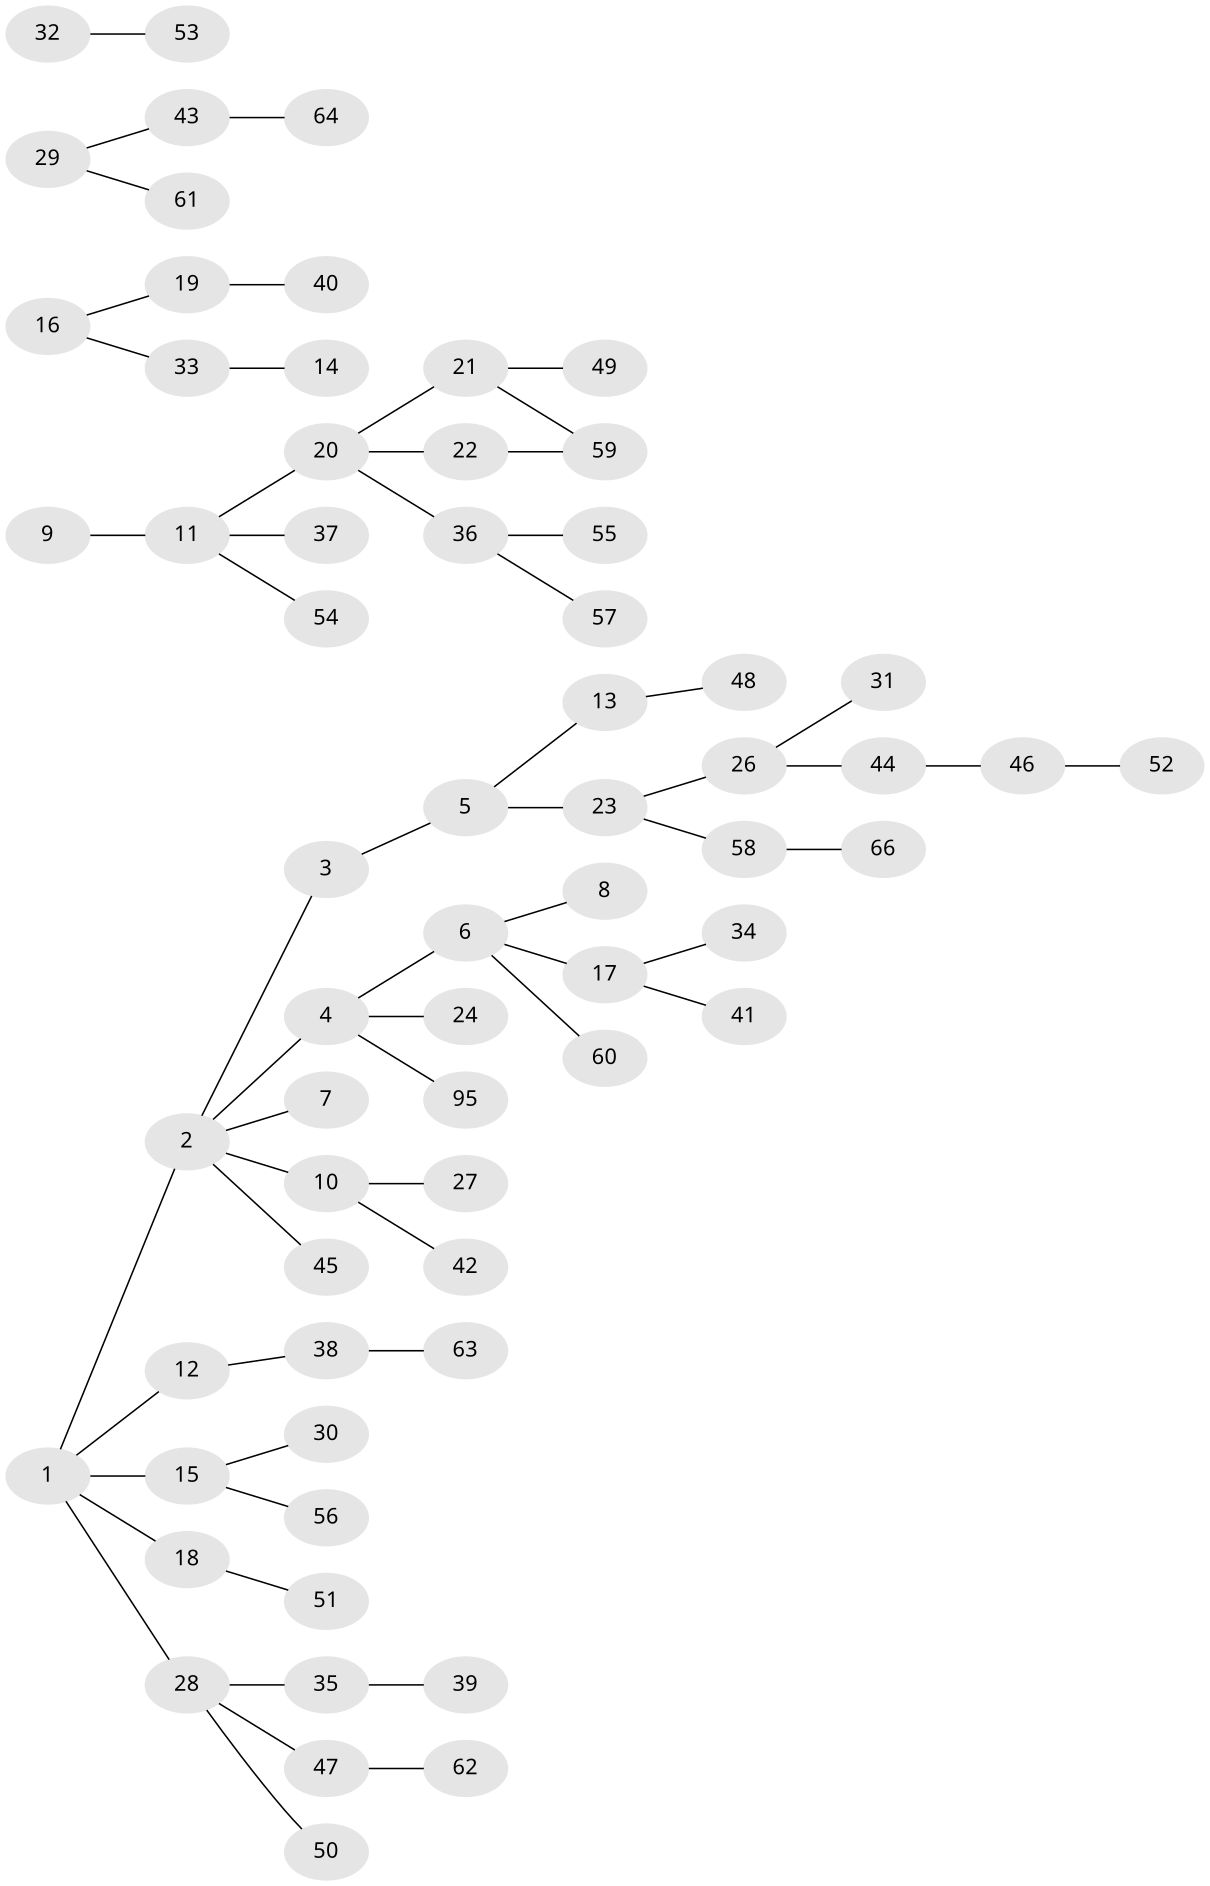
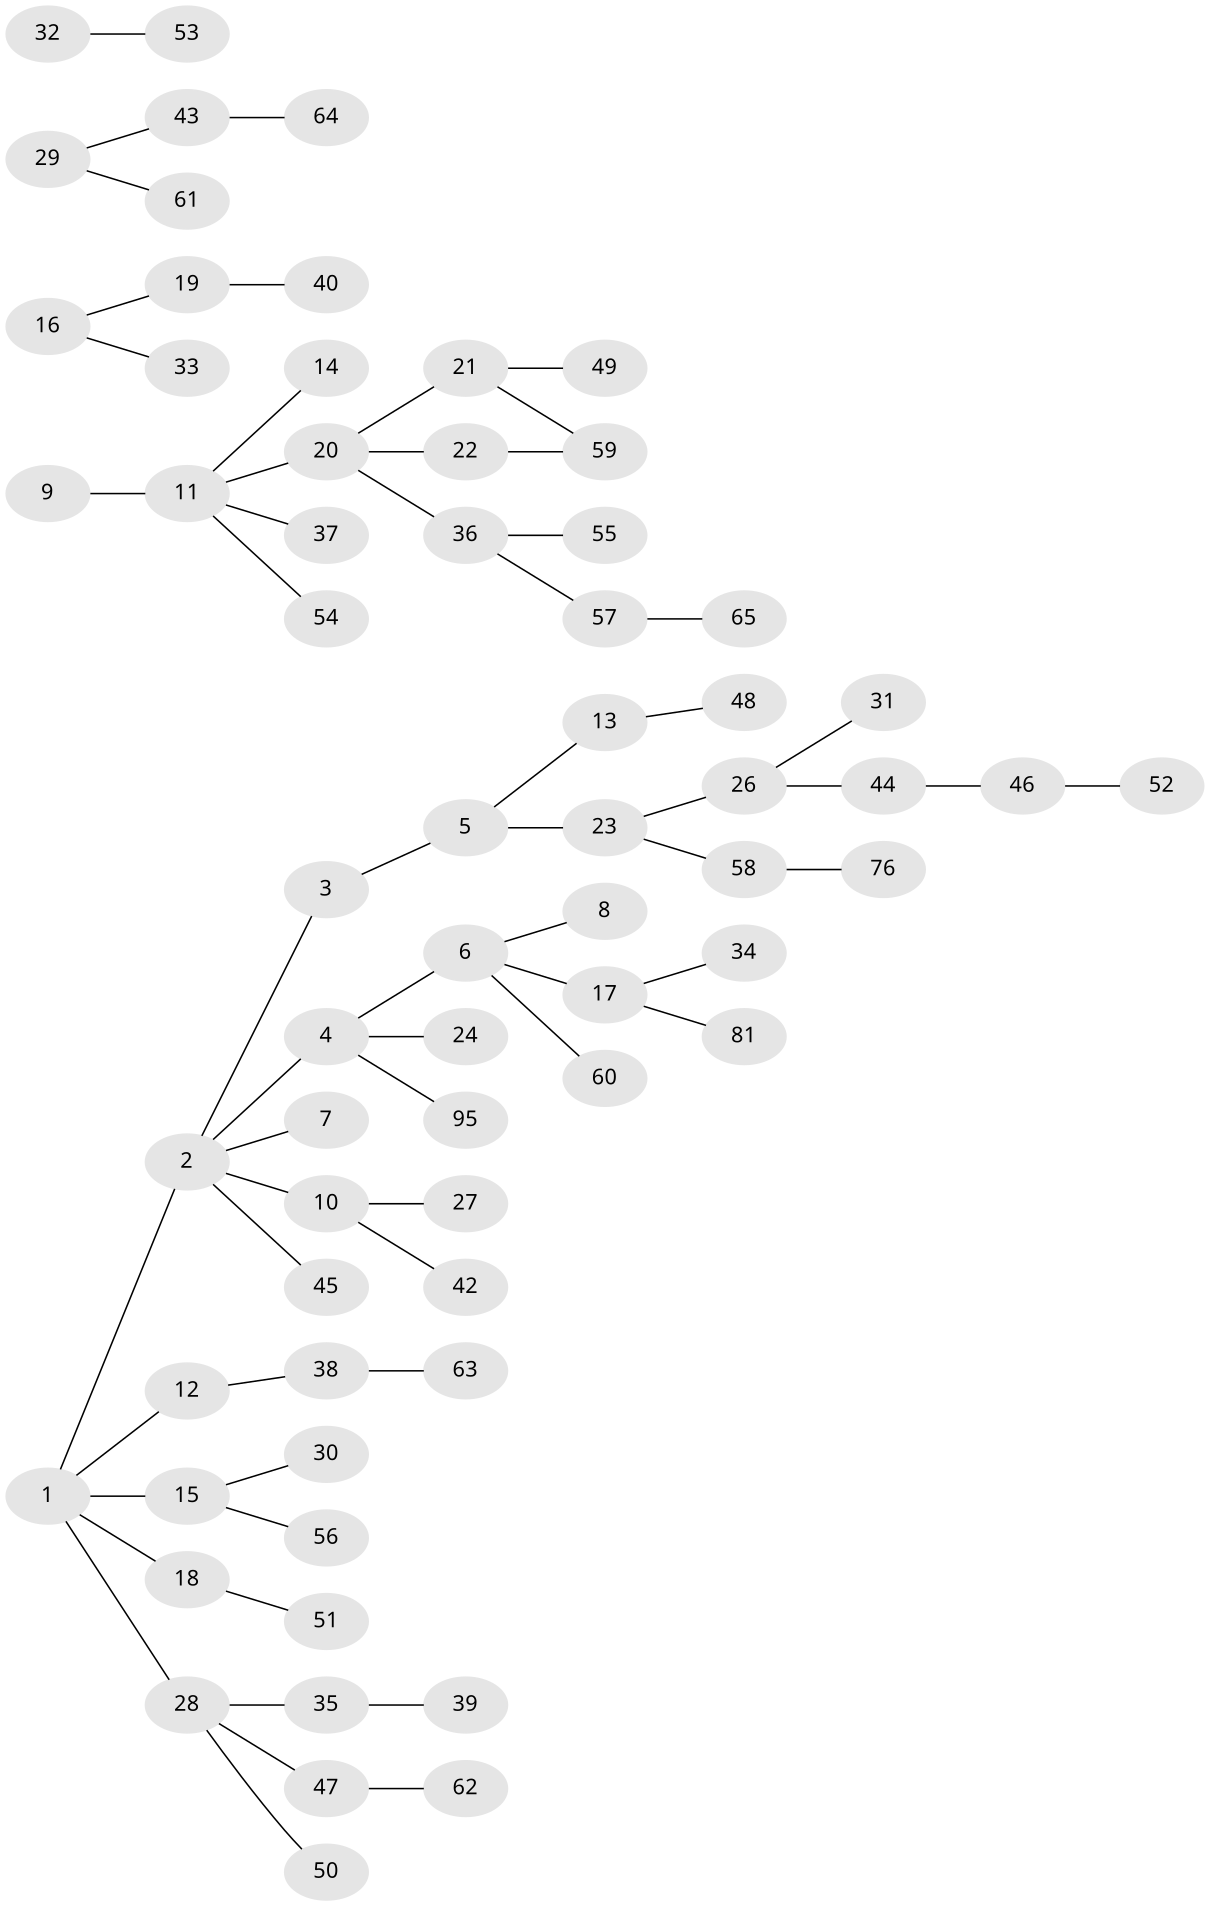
edge "33" -- "14": now "11" -- "14"
node "65": added
node "66": label "66" -> "76"
node "41": label "41" -> "81"
